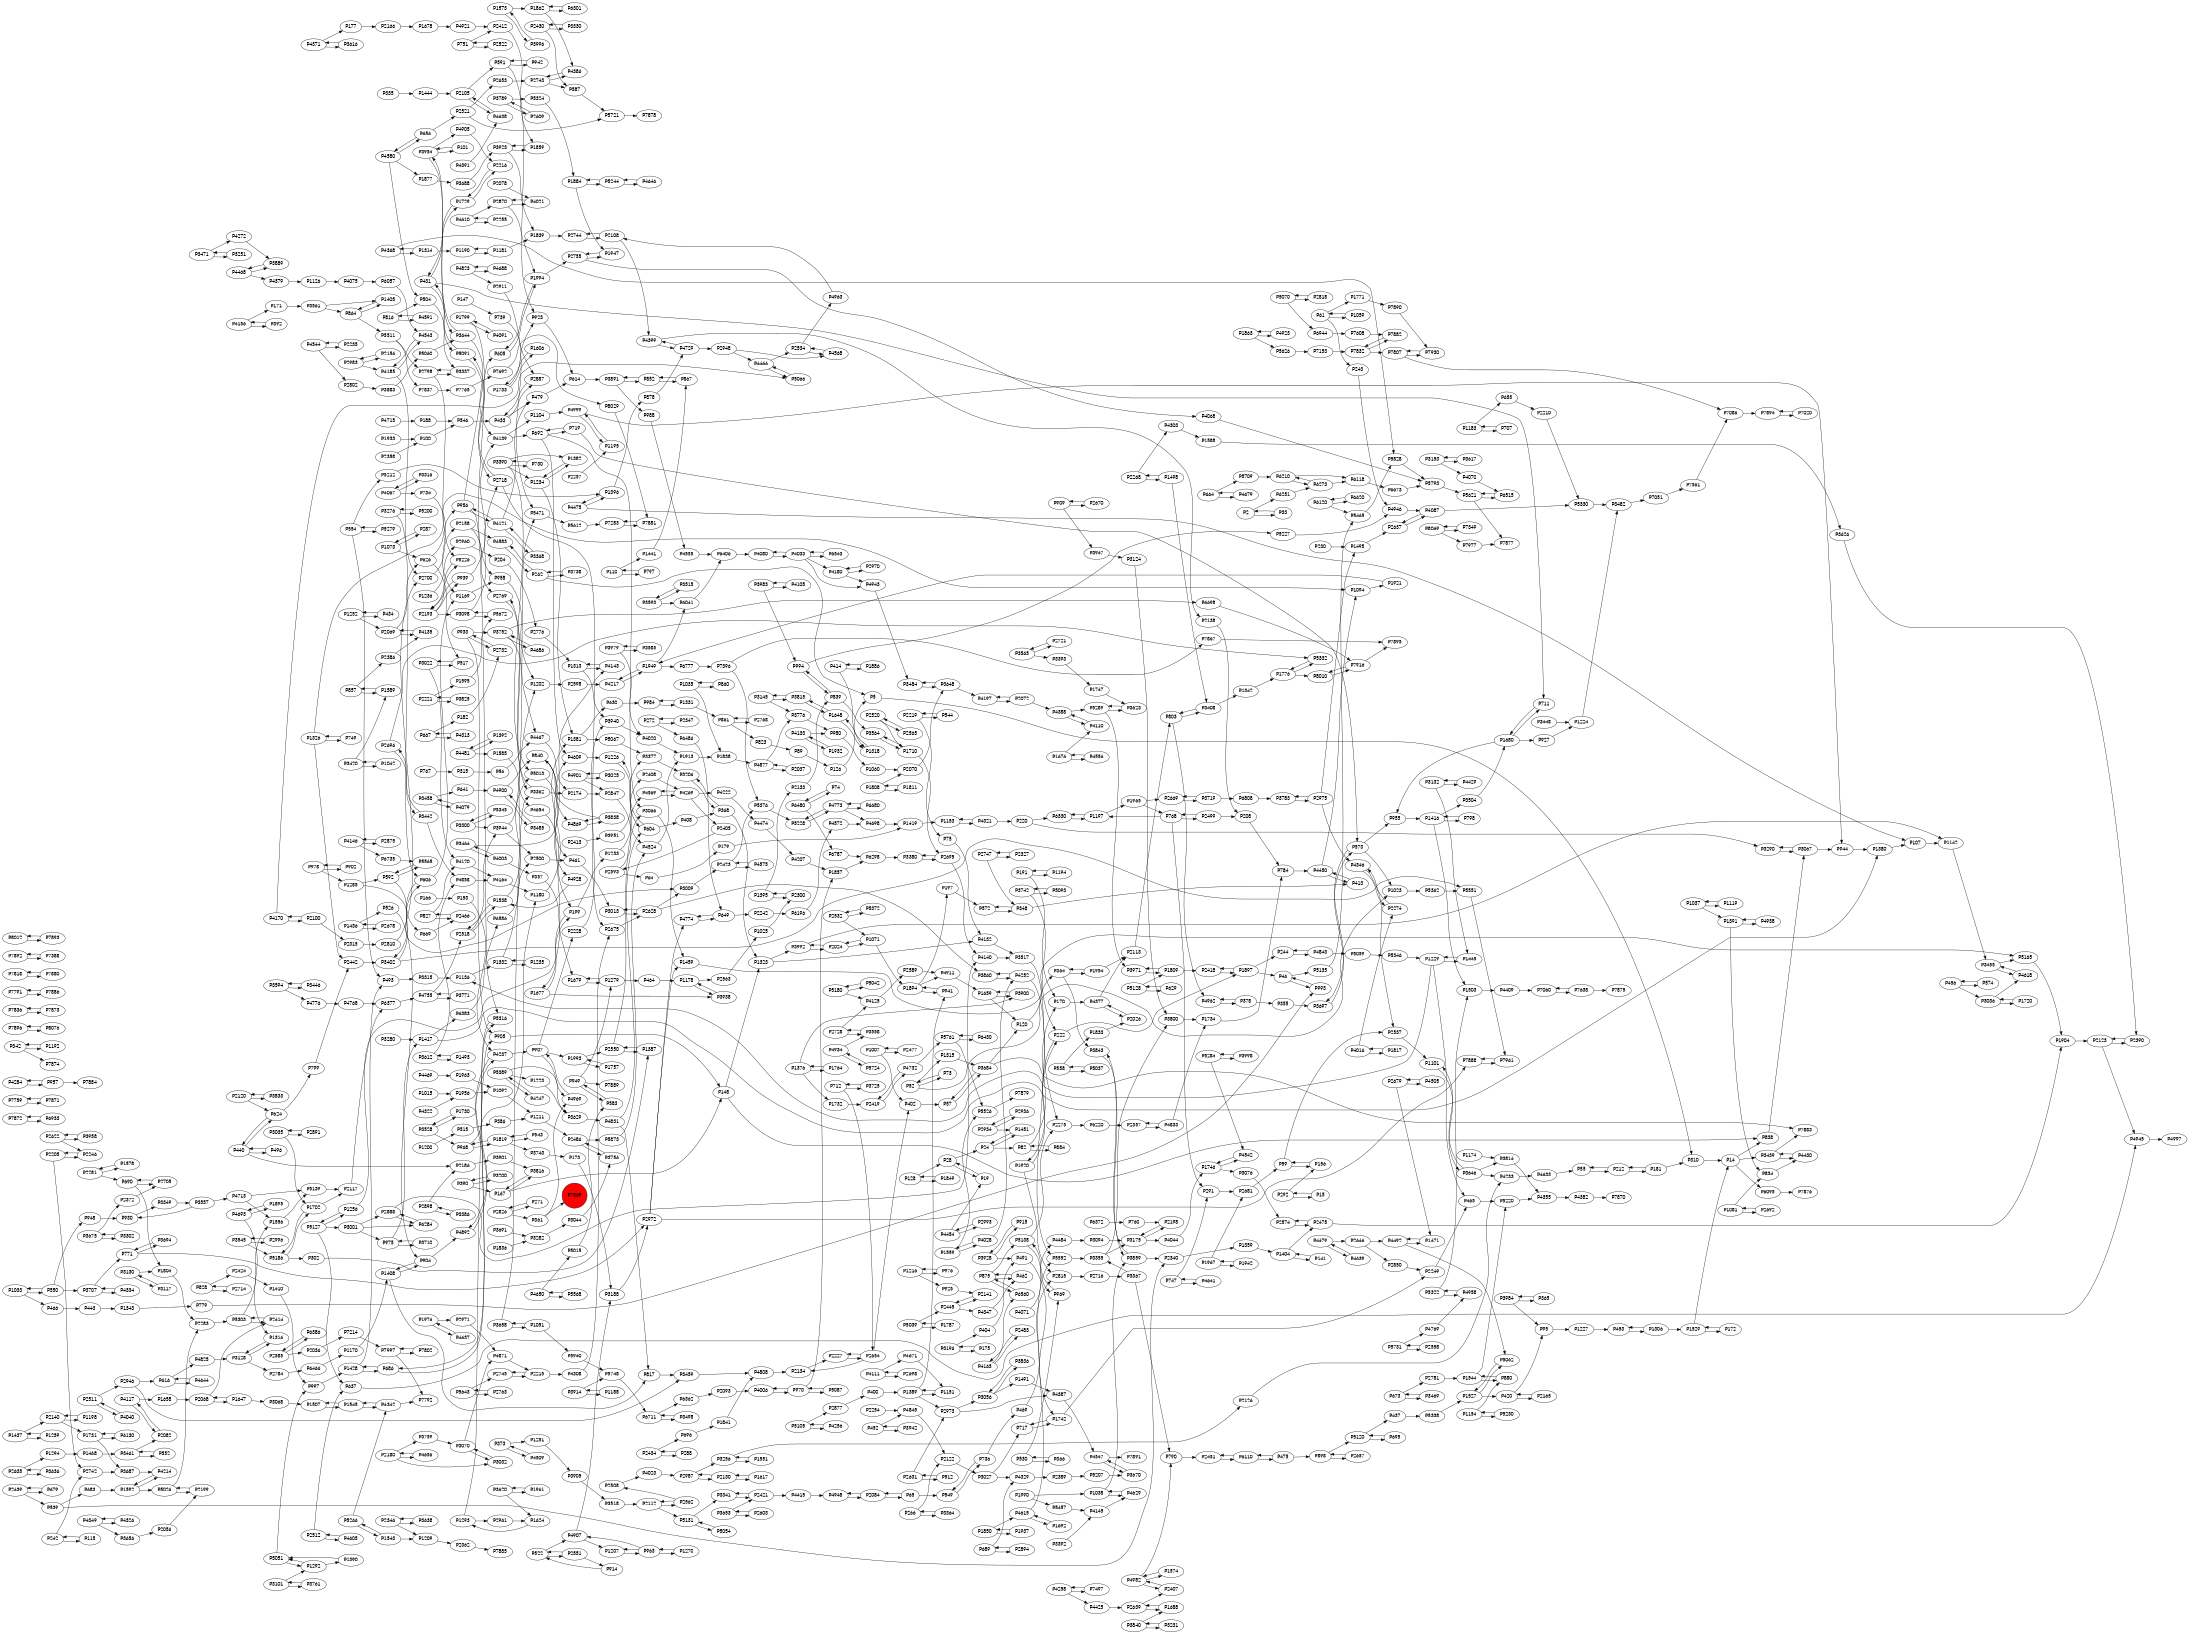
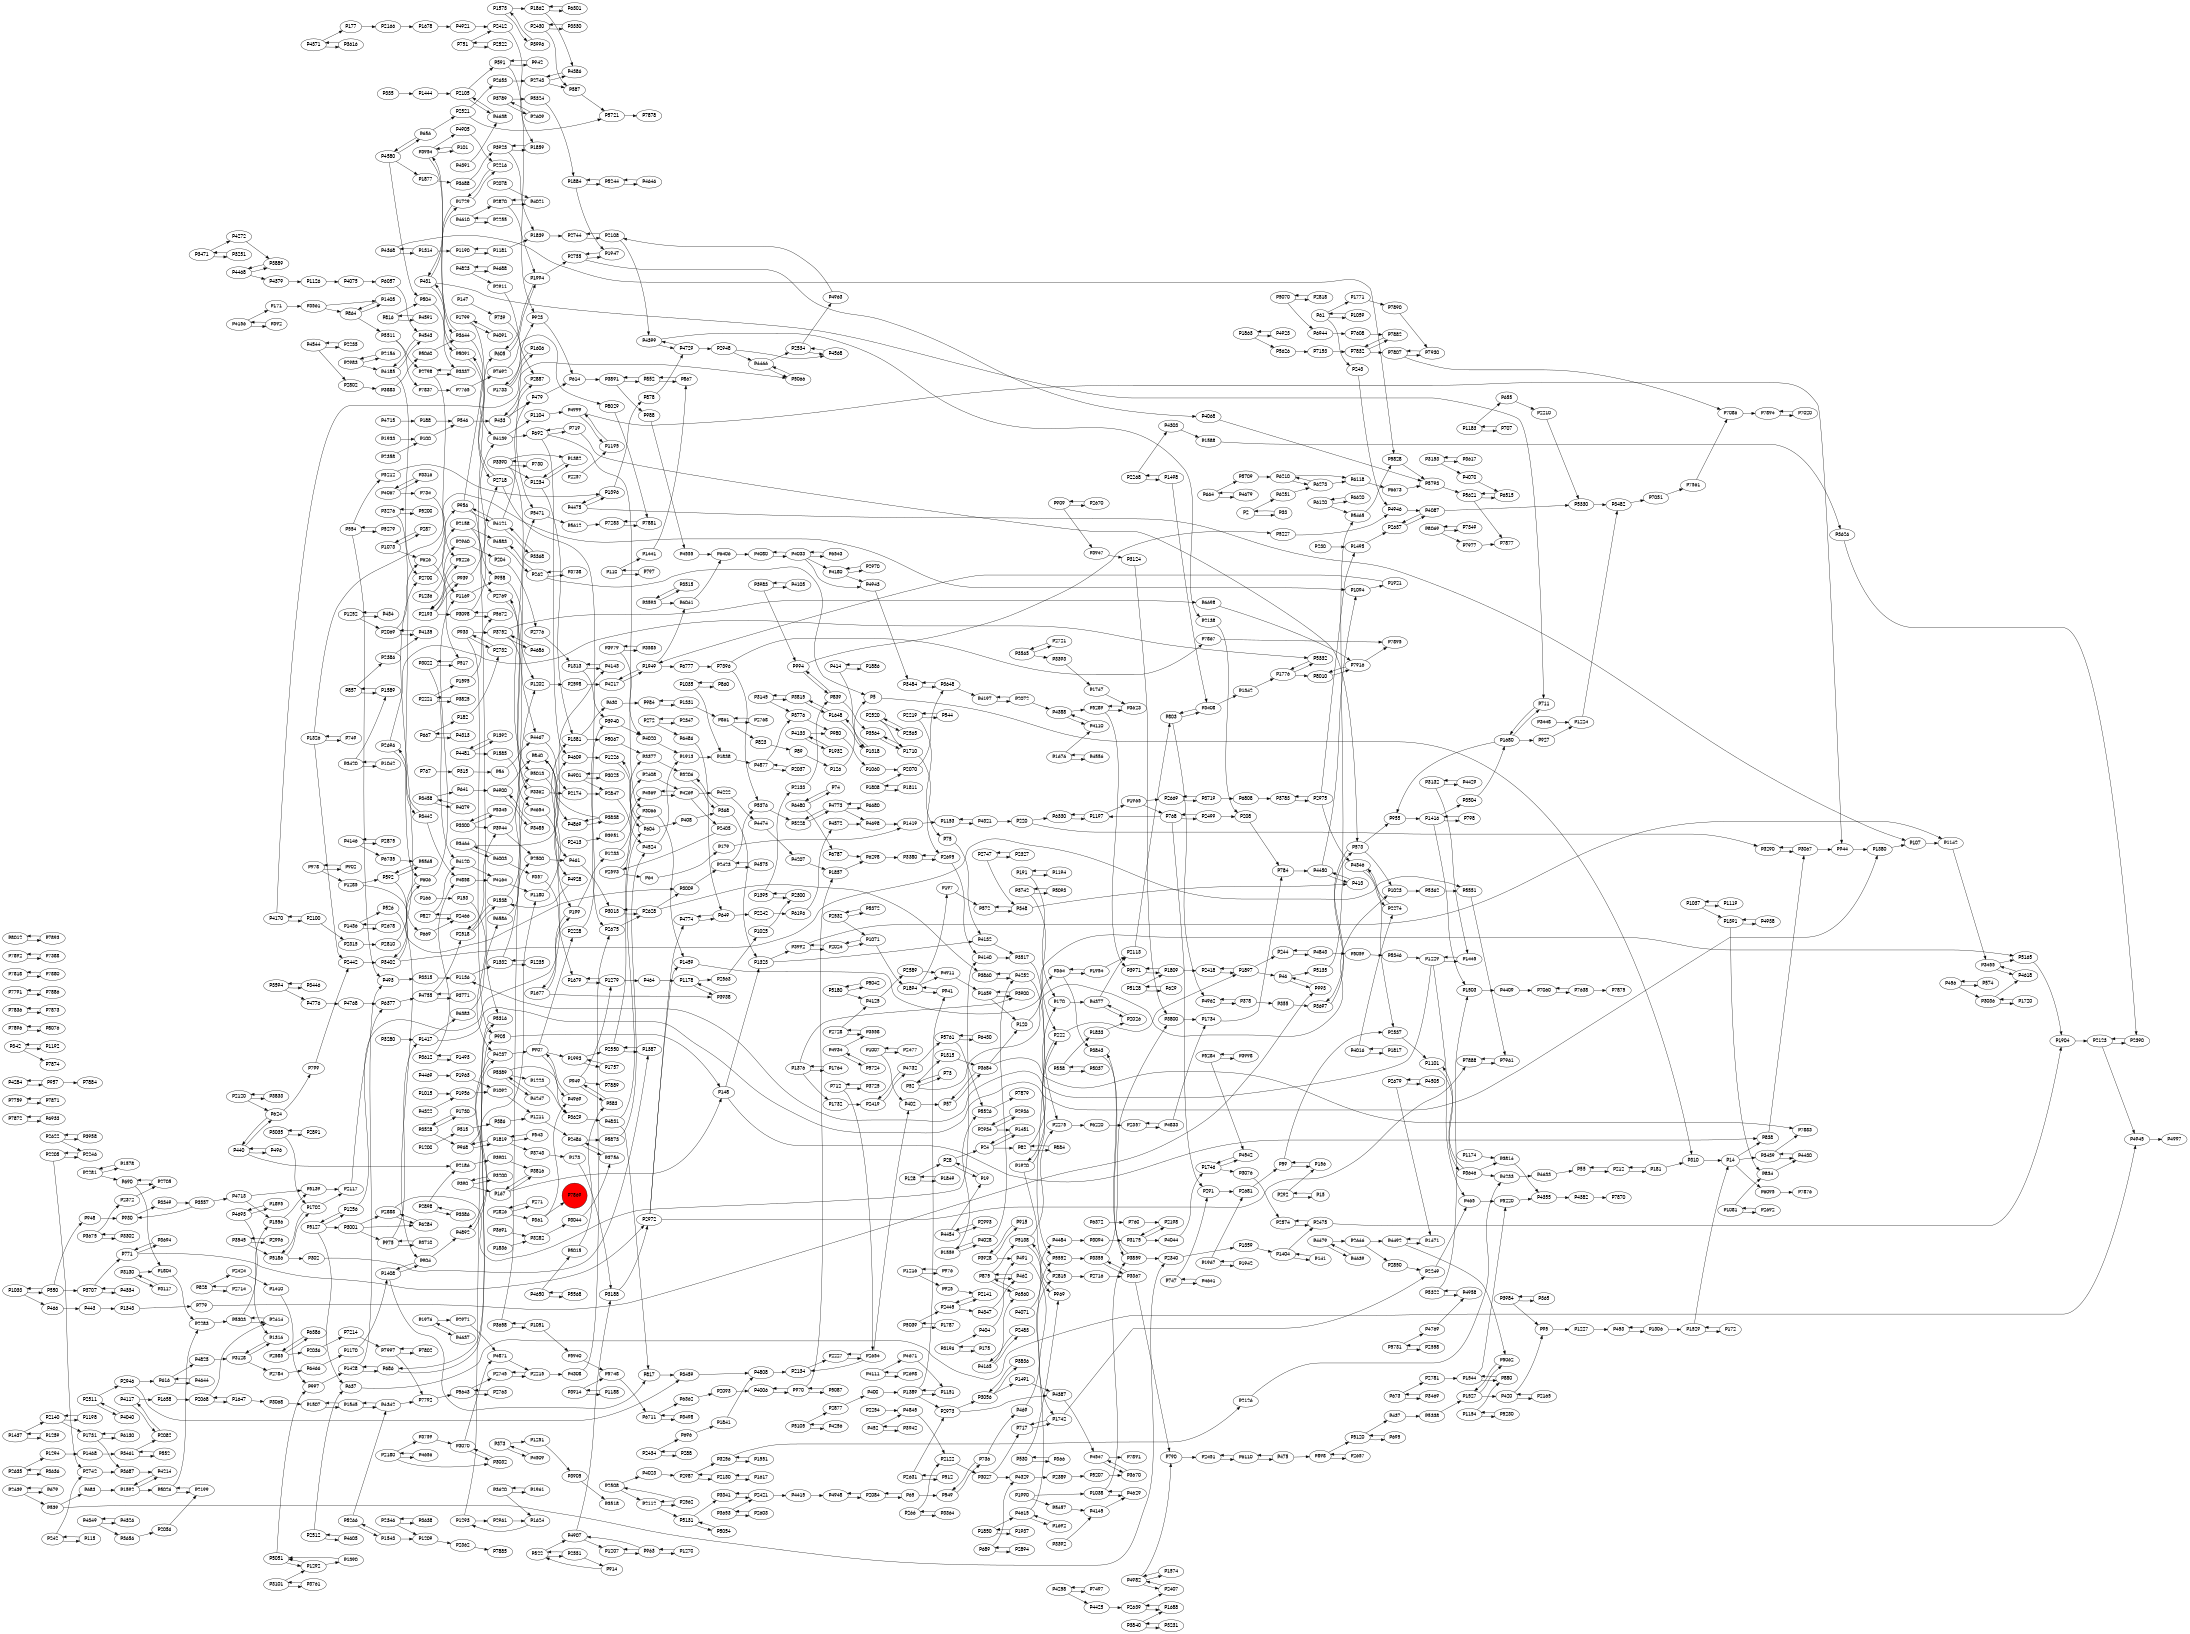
edge "P3355" -> "P3175": now "P3355" -> "P3367"
edge "P7792" -> "P5643": added
edge "P3518" -> "P2112": now "P2508" -> "P2112"
